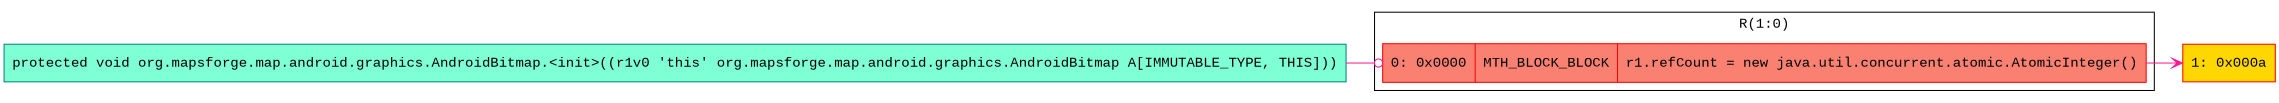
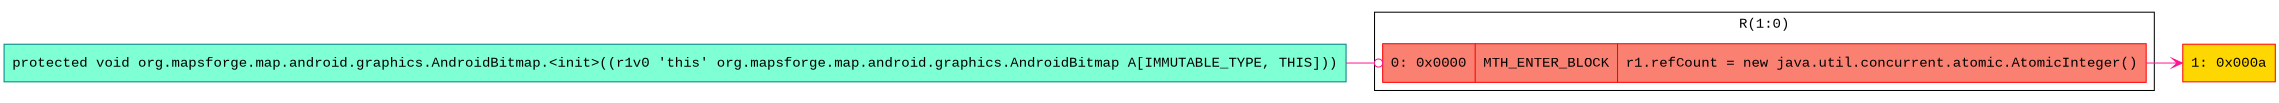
node "0: 0x0000": text "MTH_BLOCK_BLOCK" -> "MTH_ENTER_BLOCK"
